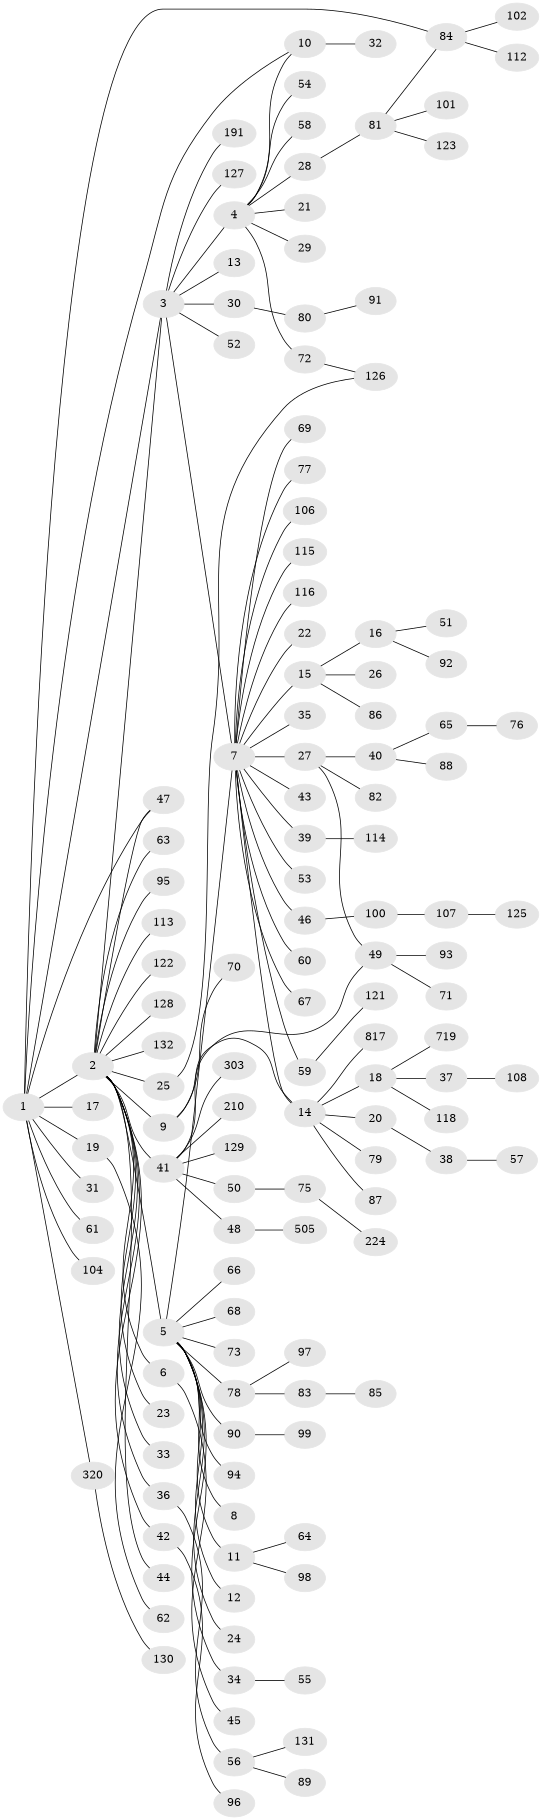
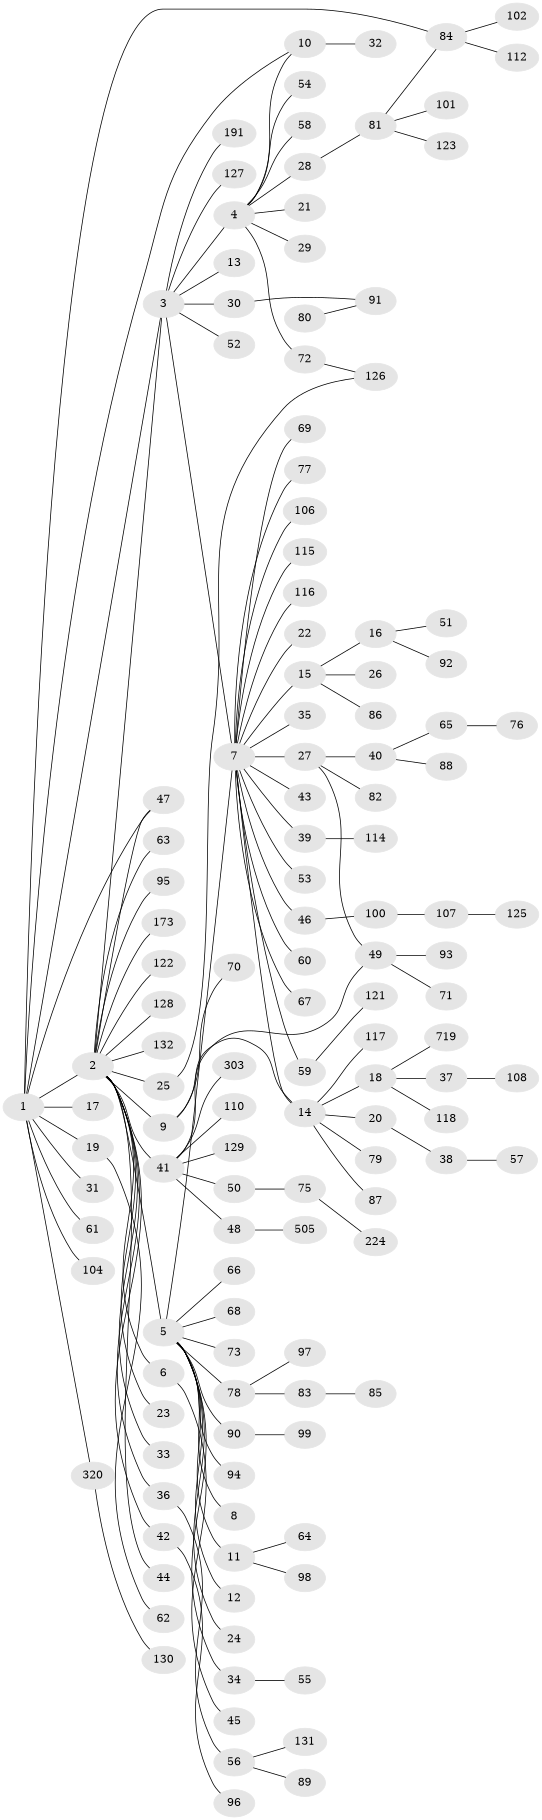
edge "30" -- "80": now "30" -- "91"
node "113": label "113" -> "173"
node "817": label "817" -> "117"
node "210": label "210" -> "110"
